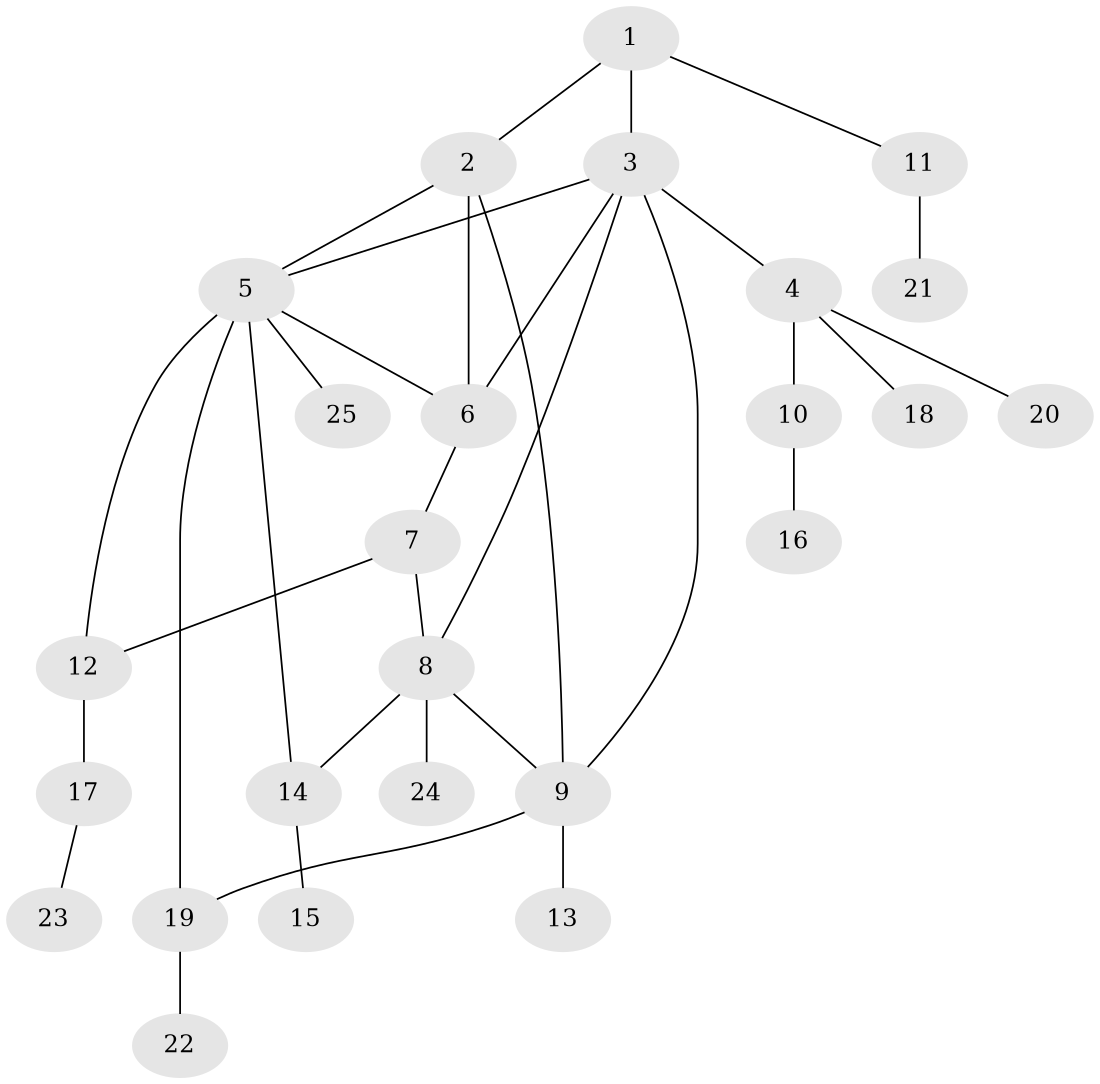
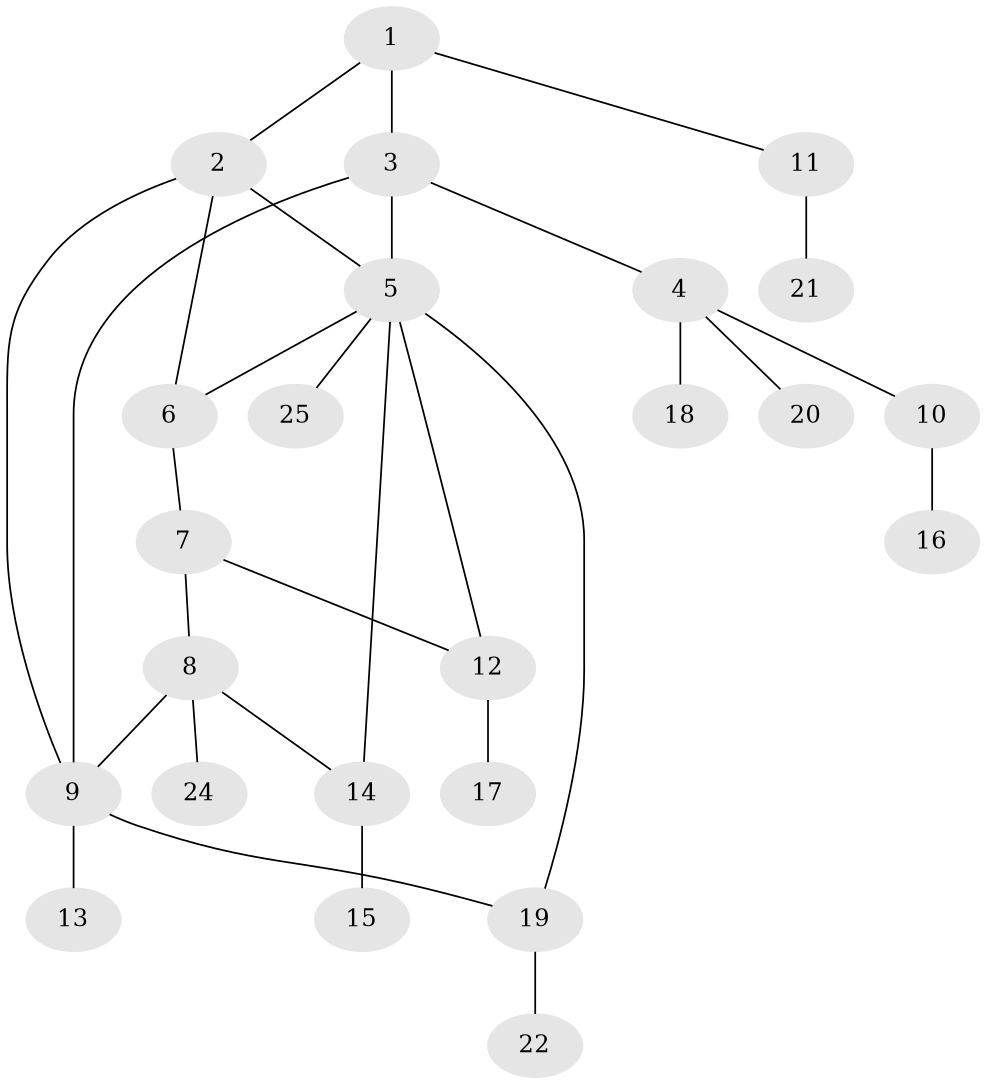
edge "3" -- "6": removed
edge "3" -- "8": removed
node "23": removed
